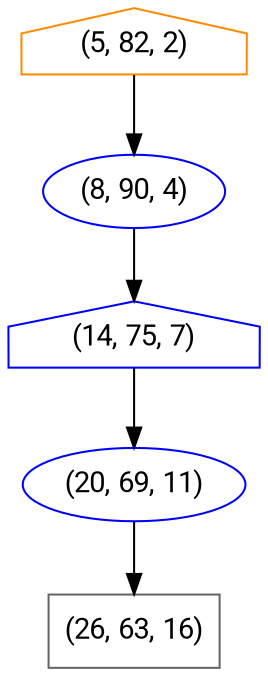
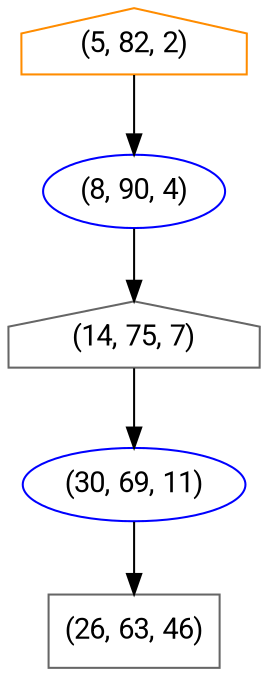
node "(14, 75, 7)": color blue -> gray40
node "(20, 69, 11)": label "(20, 69, 11)" -> "(30, 69, 11)"
node "(26, 63, 16)": label "(26, 63, 16)" -> "(26, 63, 46)"
